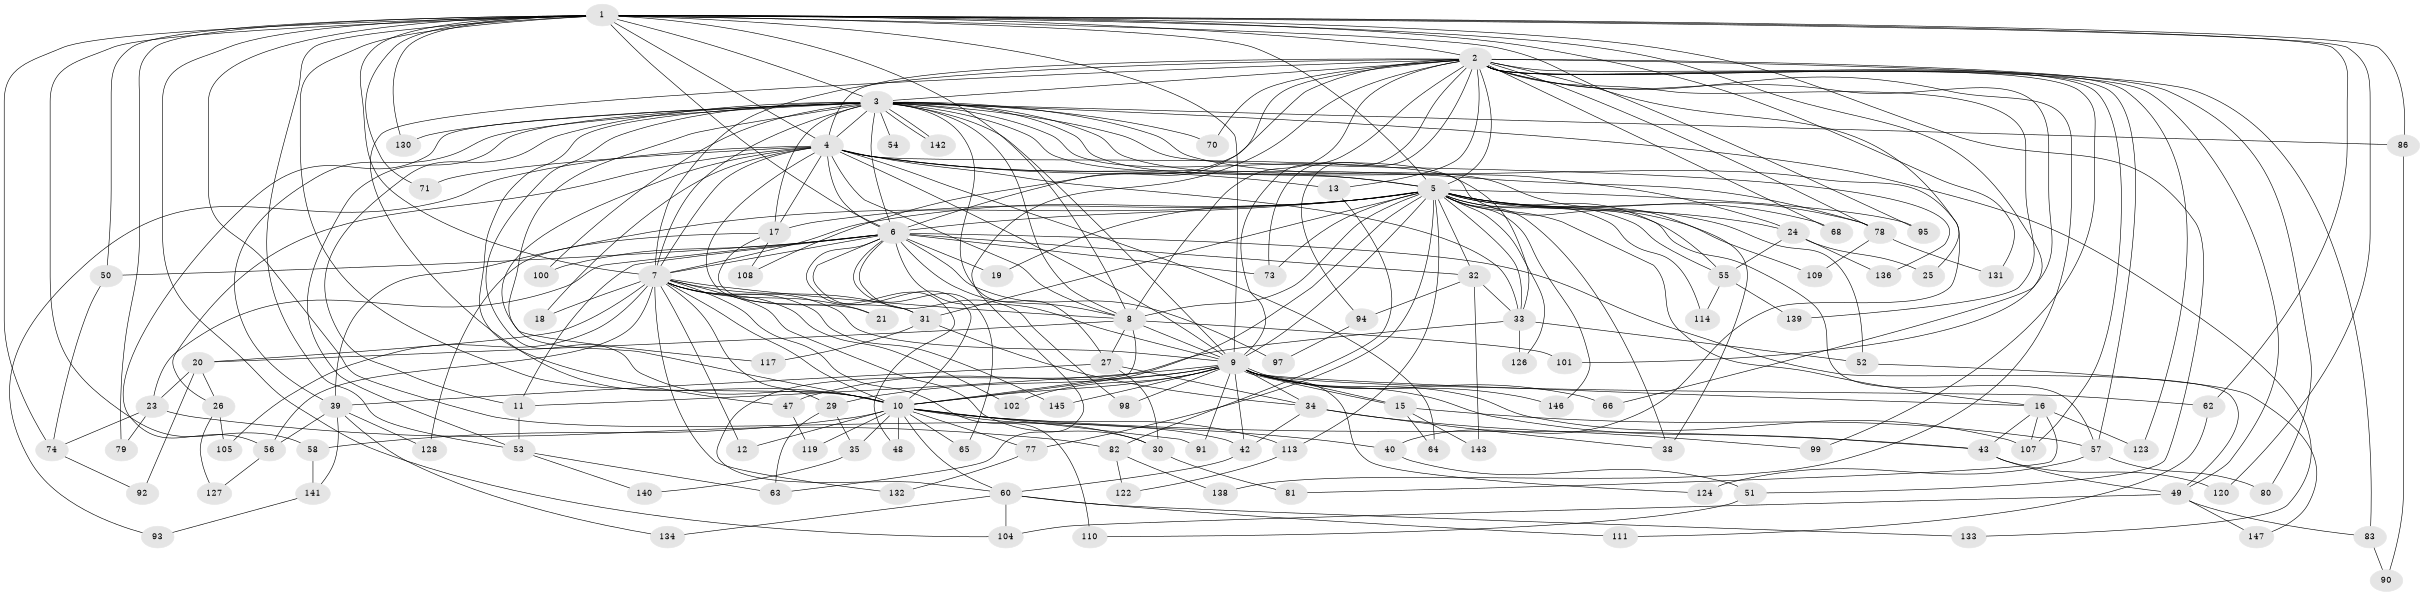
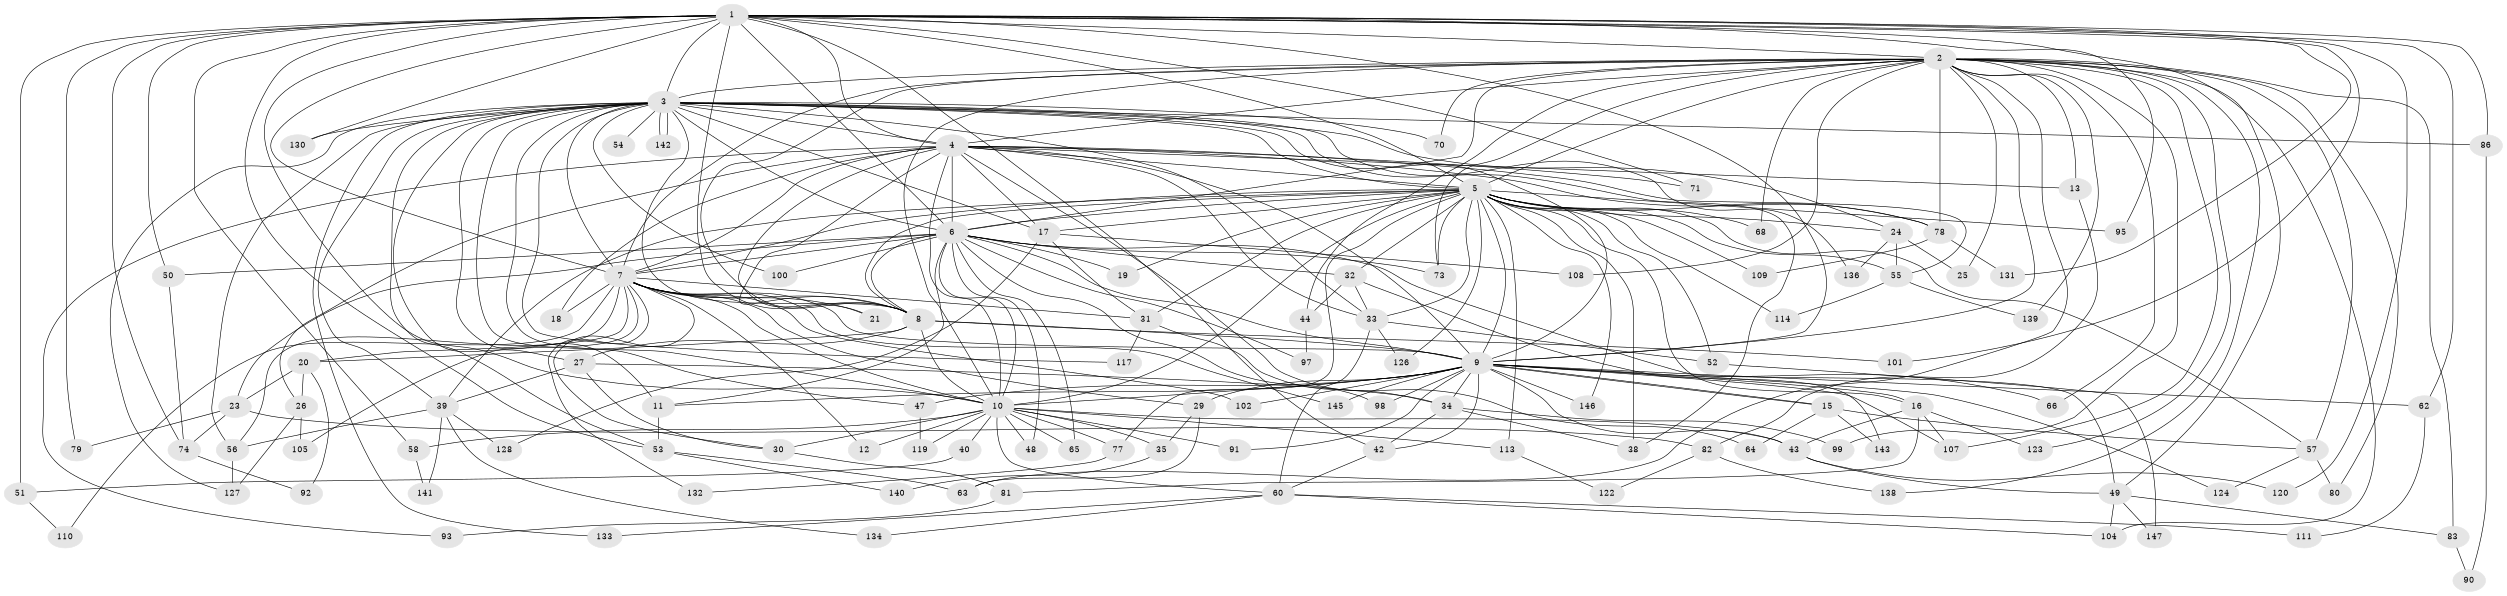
edge "3" -- "40": now "3" -- "127"
node "94": label "94" -> "44"
edge "141" -- "93": now "81" -- "93"
